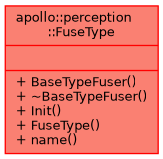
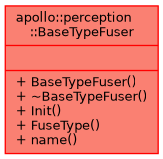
node "apollo::perception": text "::FuseType" -> "::BaseTypeFuser"
